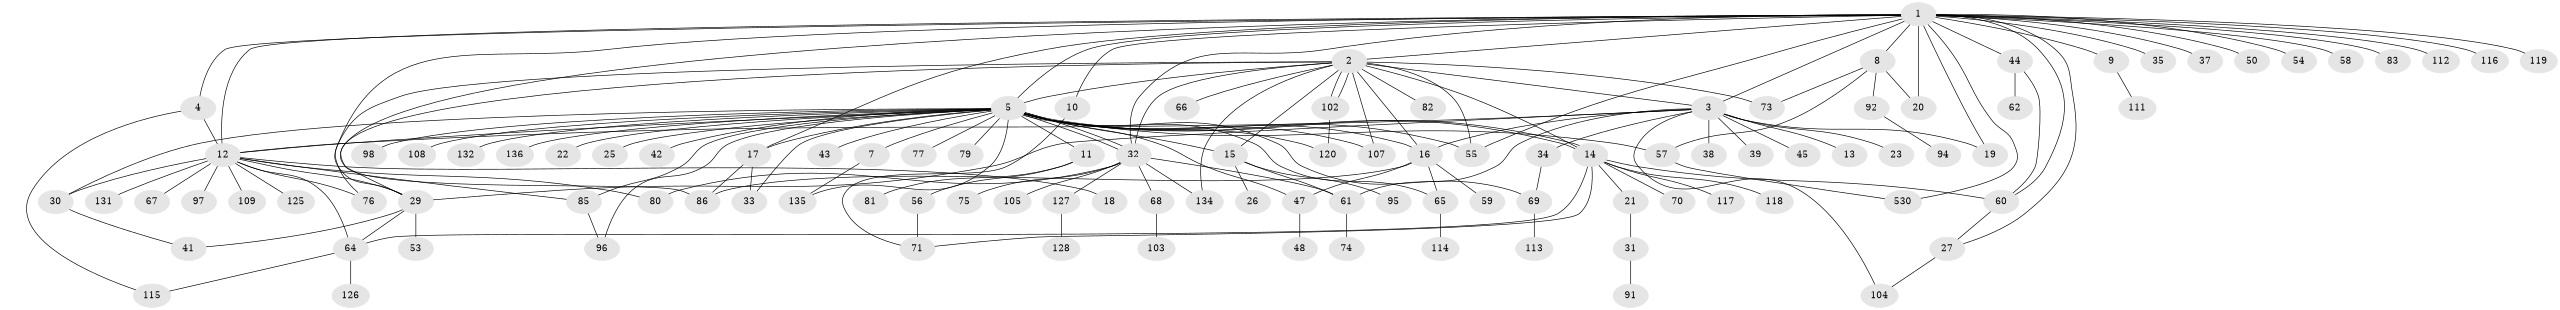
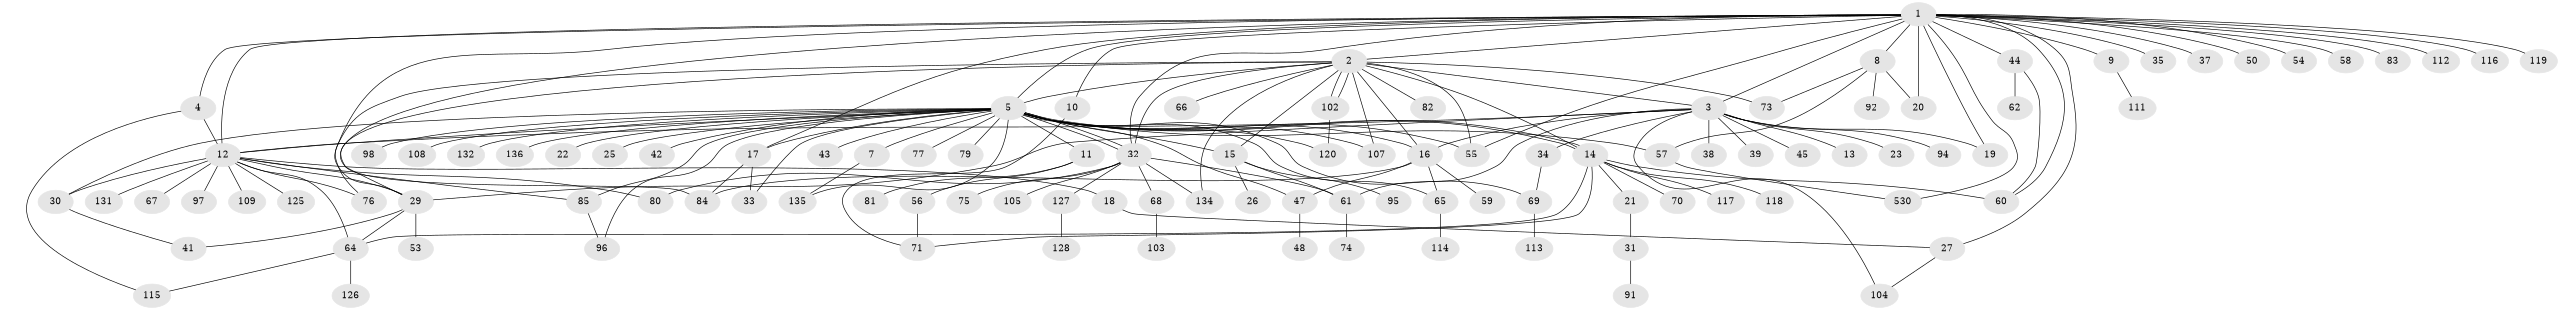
edge "92" -- "94": now "3" -- "94"
node "86": label "86" -> "84"
edge "60" -- "27": now "18" -- "27"
